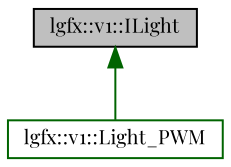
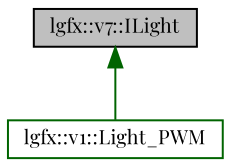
node "lgfx::v1::ILight": label "lgfx::v1::ILight" -> "lgfx::v7::ILight"
